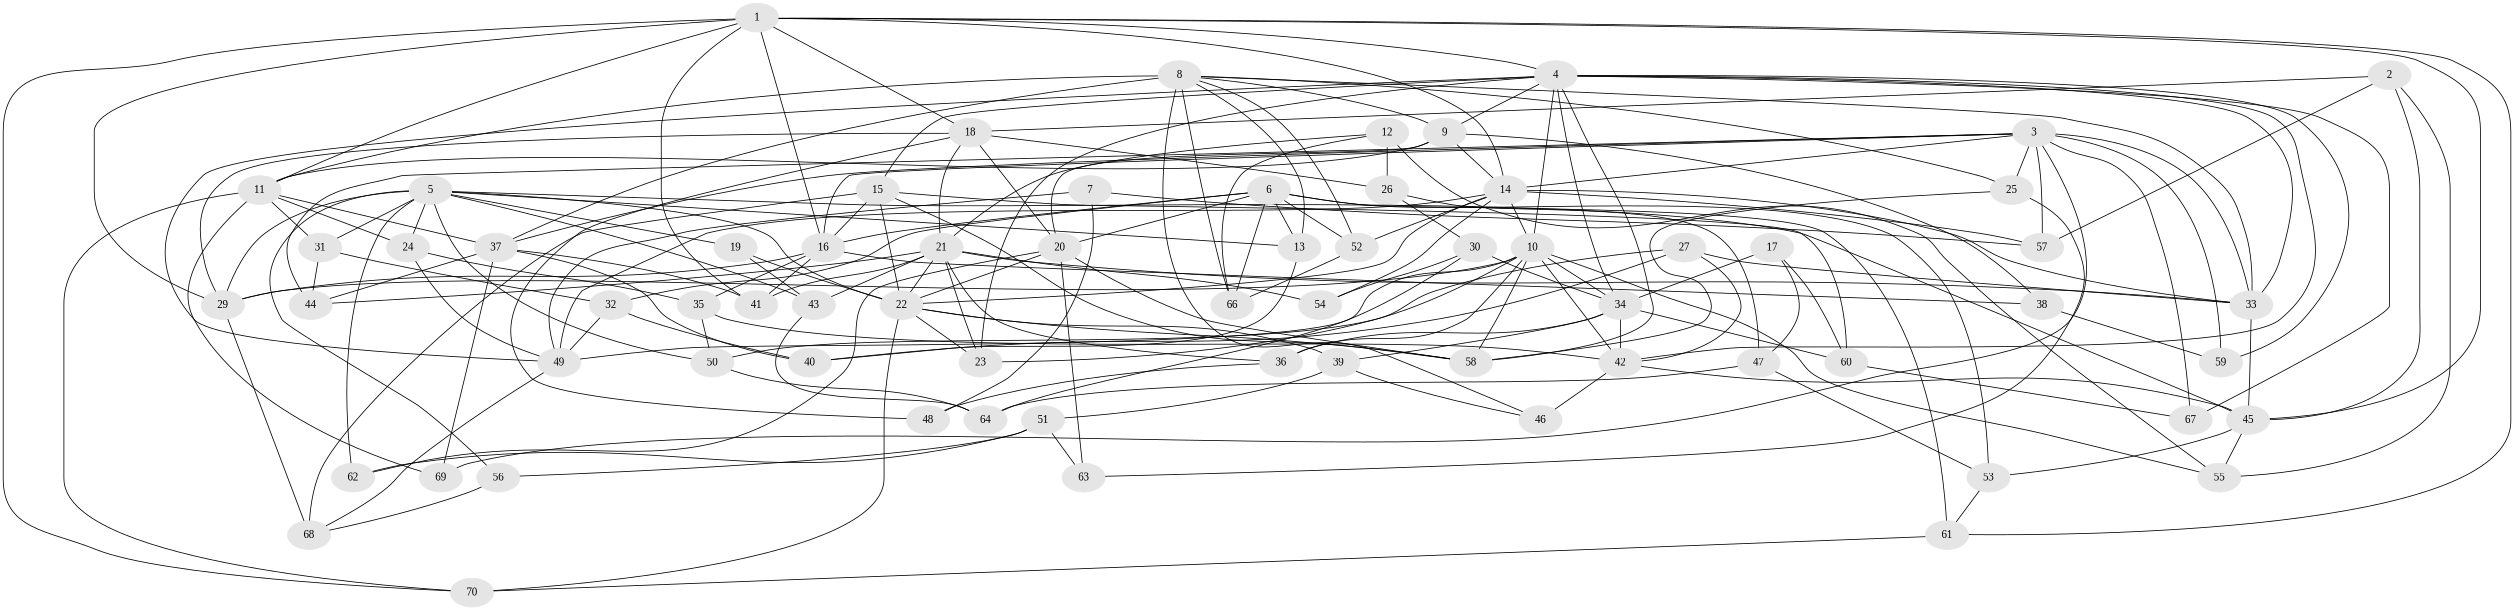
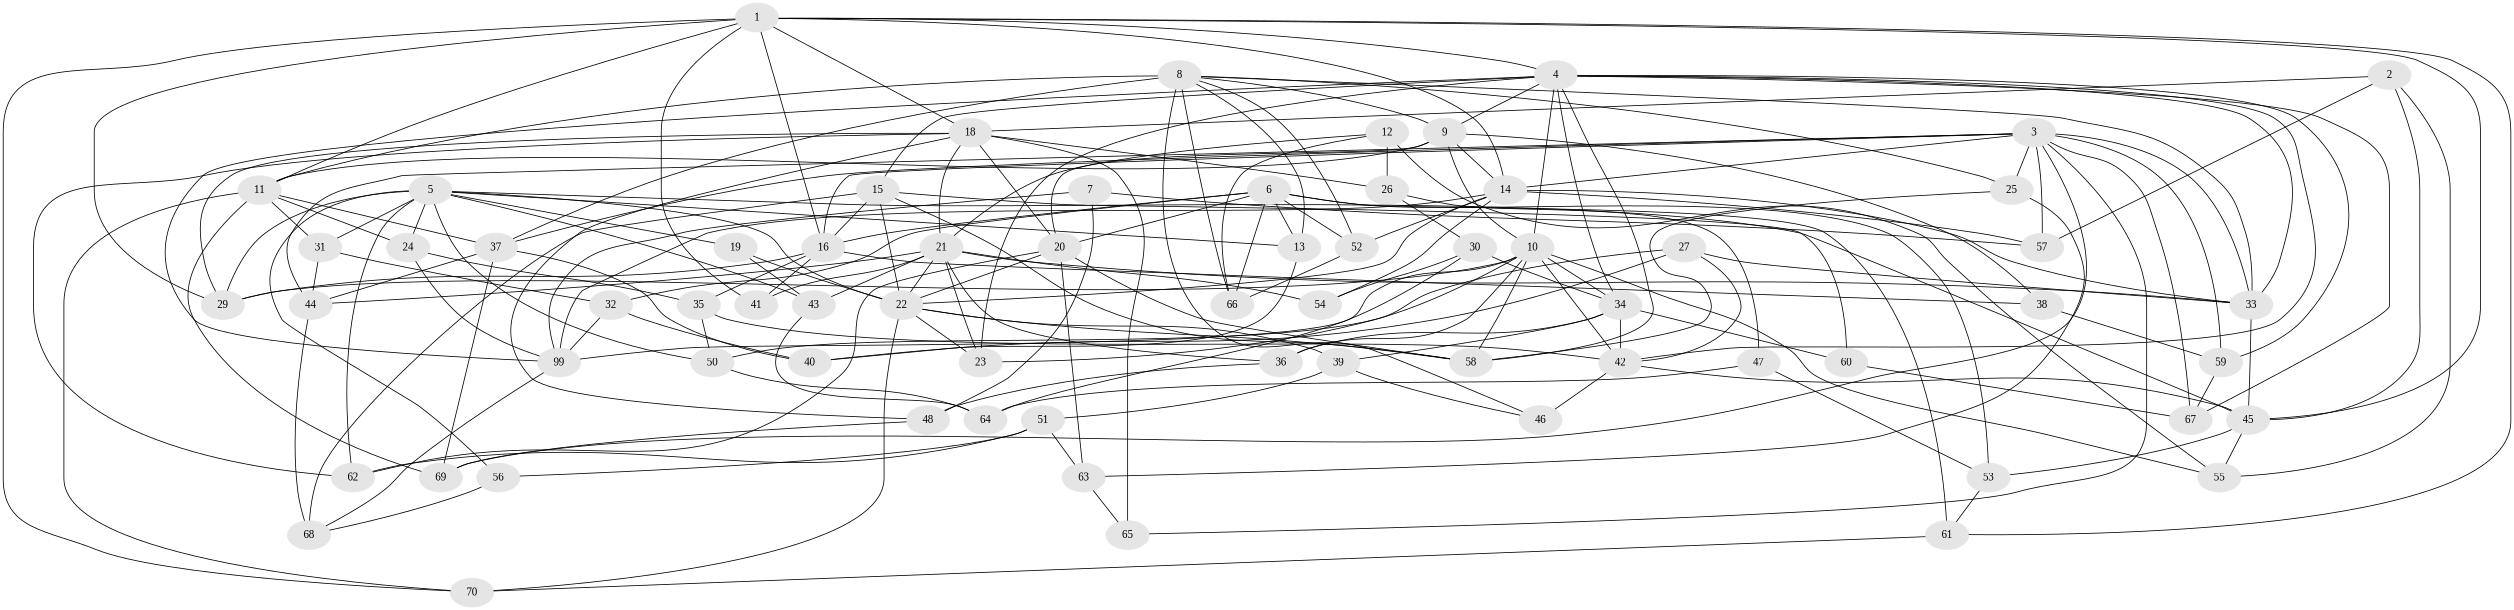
edge "18" -- "62": added
edge "14" -- "10": now "9" -- "10"
node "17": removed
edge "37" -- "41": removed
node "49": label "49" -> "99"
edge "59" -- "67": added
edge "29" -- "68": now "44" -- "68"
edge "48" -- "69": added
node "65": added
